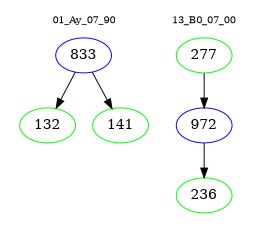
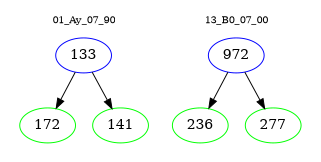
node "833": label "833" -> "133"
edge "277" -> "972": reversed
node "132": label "132" -> "172"
